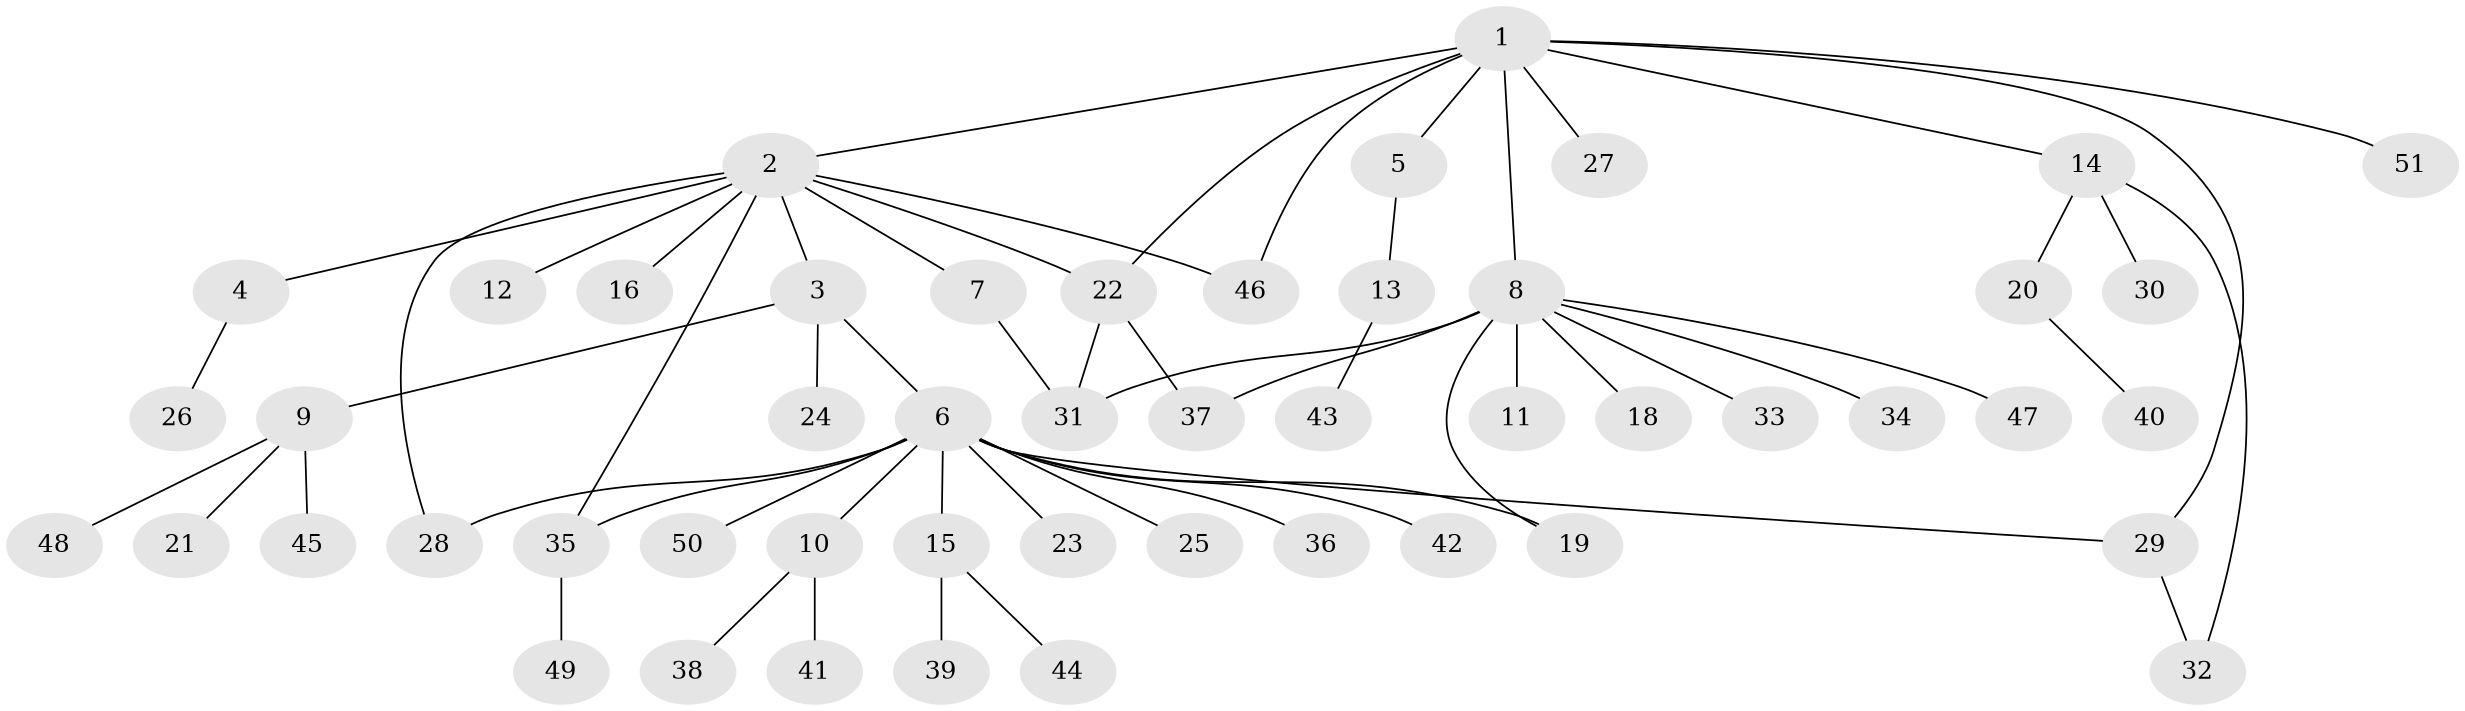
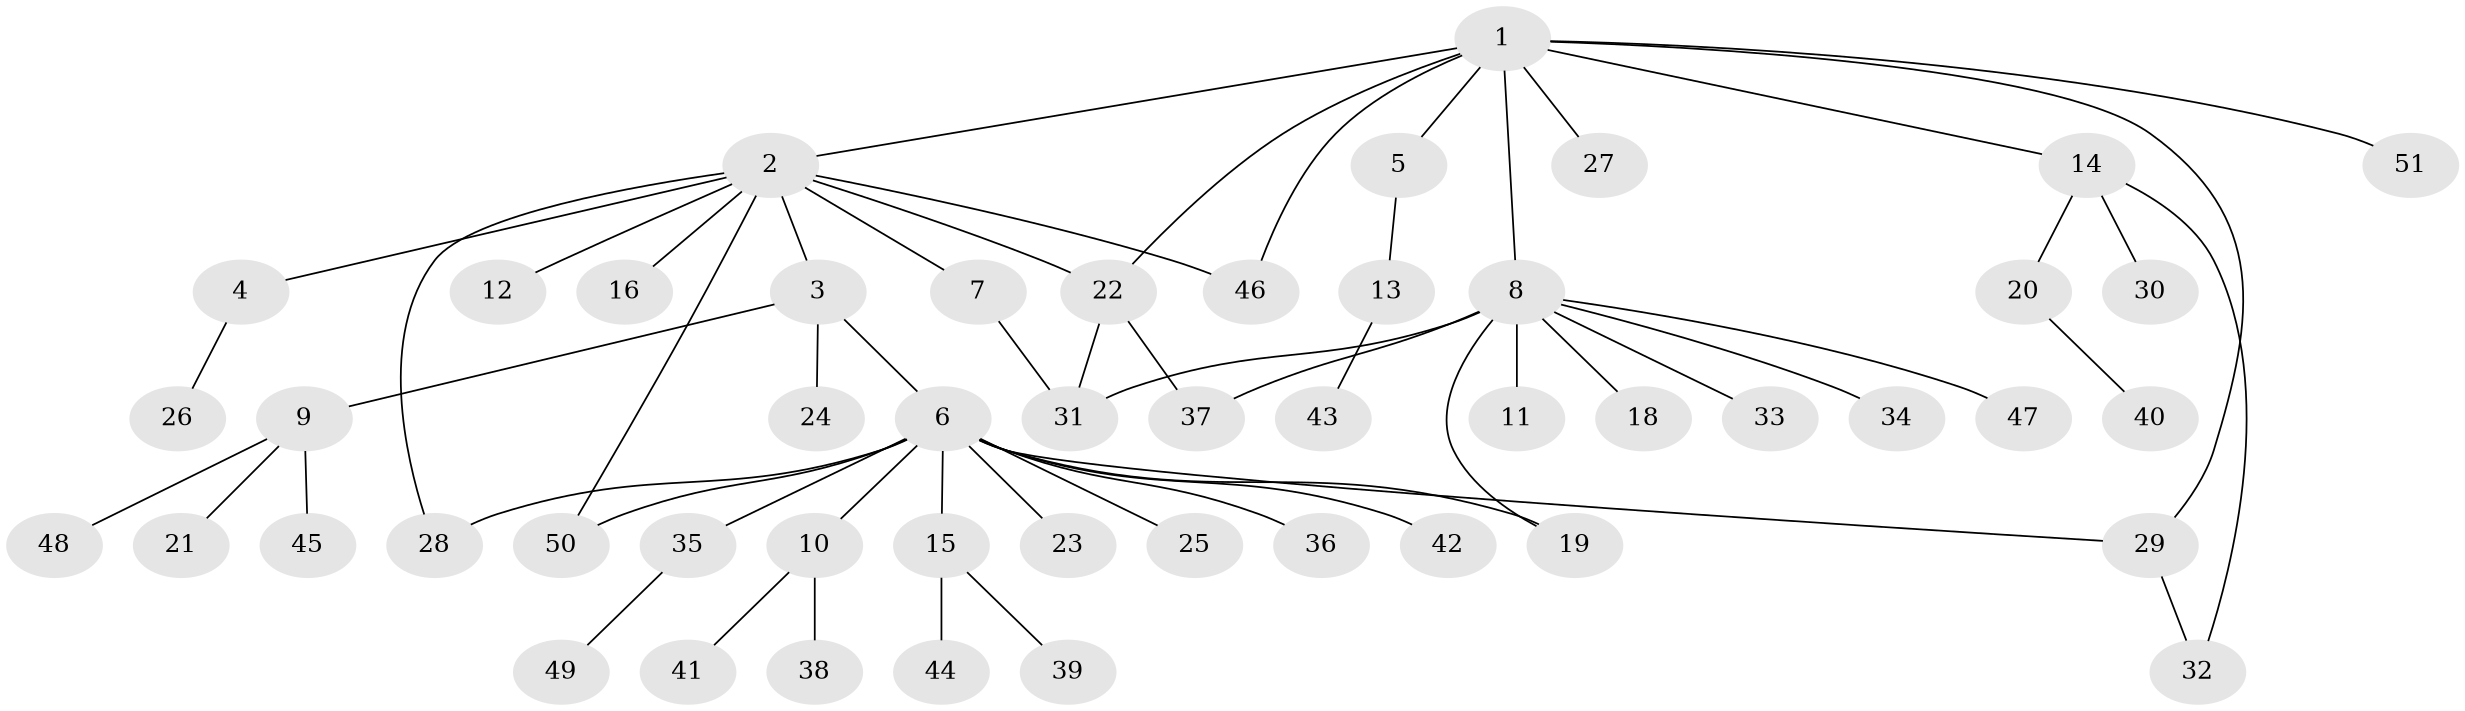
edge "2" -- "35": now "2" -- "50"
